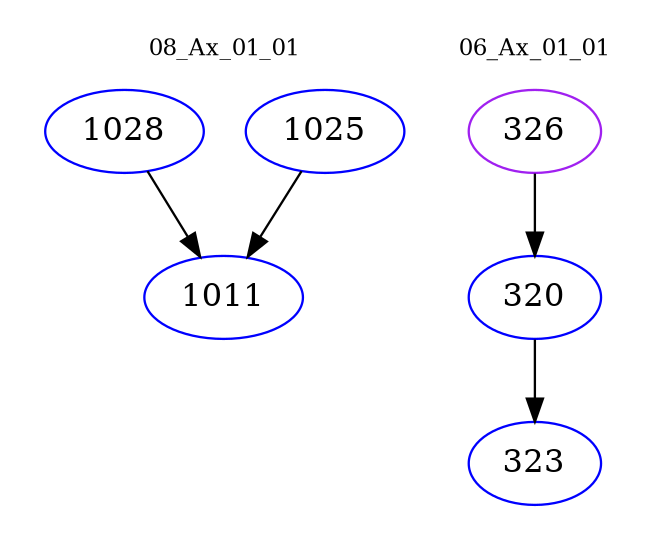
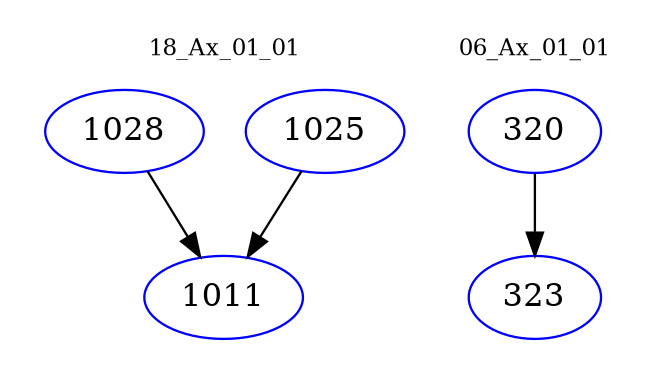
cluster "08_Ax_01_01": label "08_Ax_01_01" -> "18_Ax_01_01"
node "326": removed
